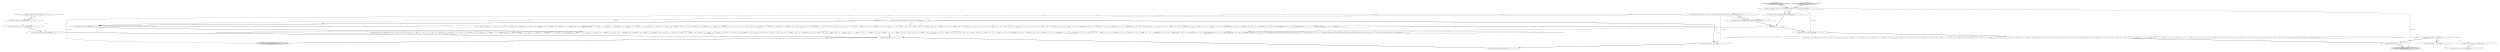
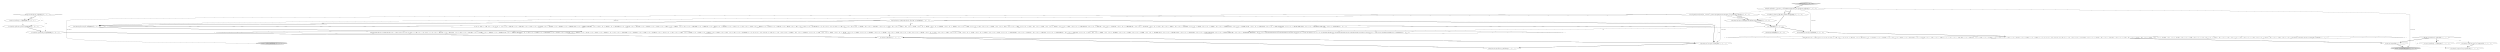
node "nonReserved['0', '1', '0']": removed
node "setState(331)@@@7@@@['0', '0', '1']": added
edge "{exitRule()}@@@55@@@['0', '0', '1']" -> "return _localctx@@@58@@@['0', '0', '1']": now "{exitRule()}@@@55@@@['0', '0', '1']" -> "enterOuterAlt(_localctx,2)@@@42@@@['0', '0', '1']"
